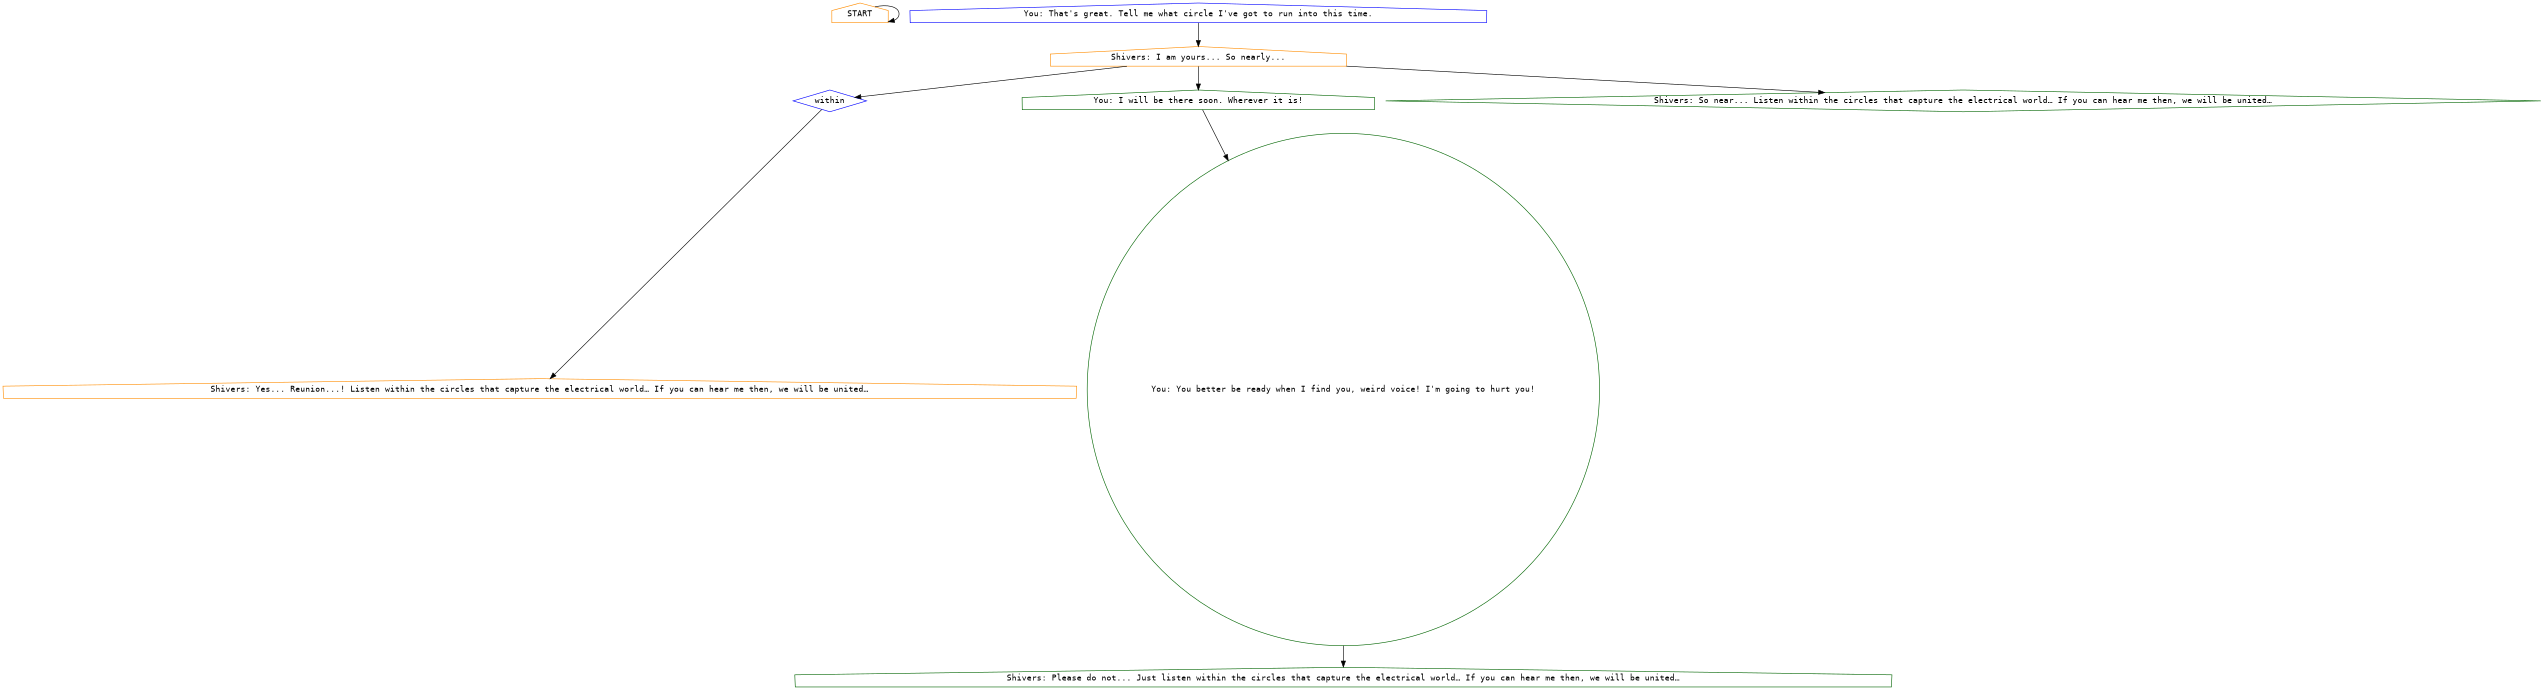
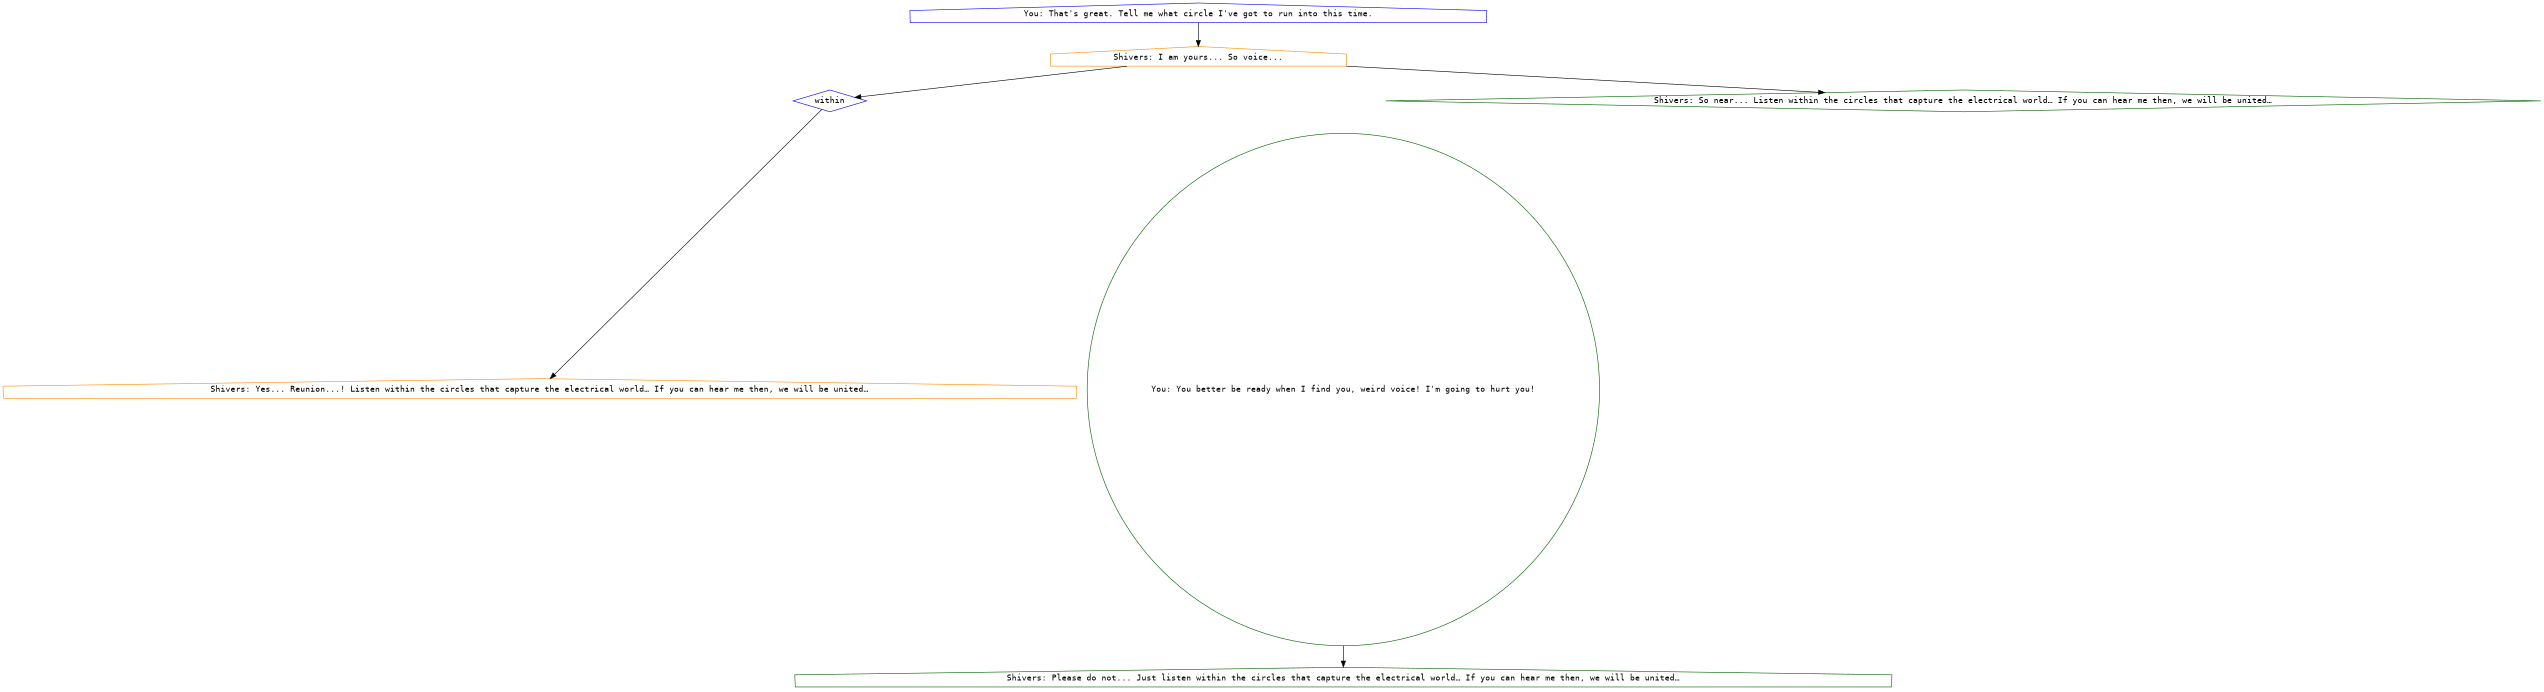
node "START": removed
node "Shivers: I am yours... So nearly...": label "Shivers: I am yours... So nearly..." -> "Shivers: I am yours... So voice..."
node "You: I will be there soon. Wherever it is!": removed
